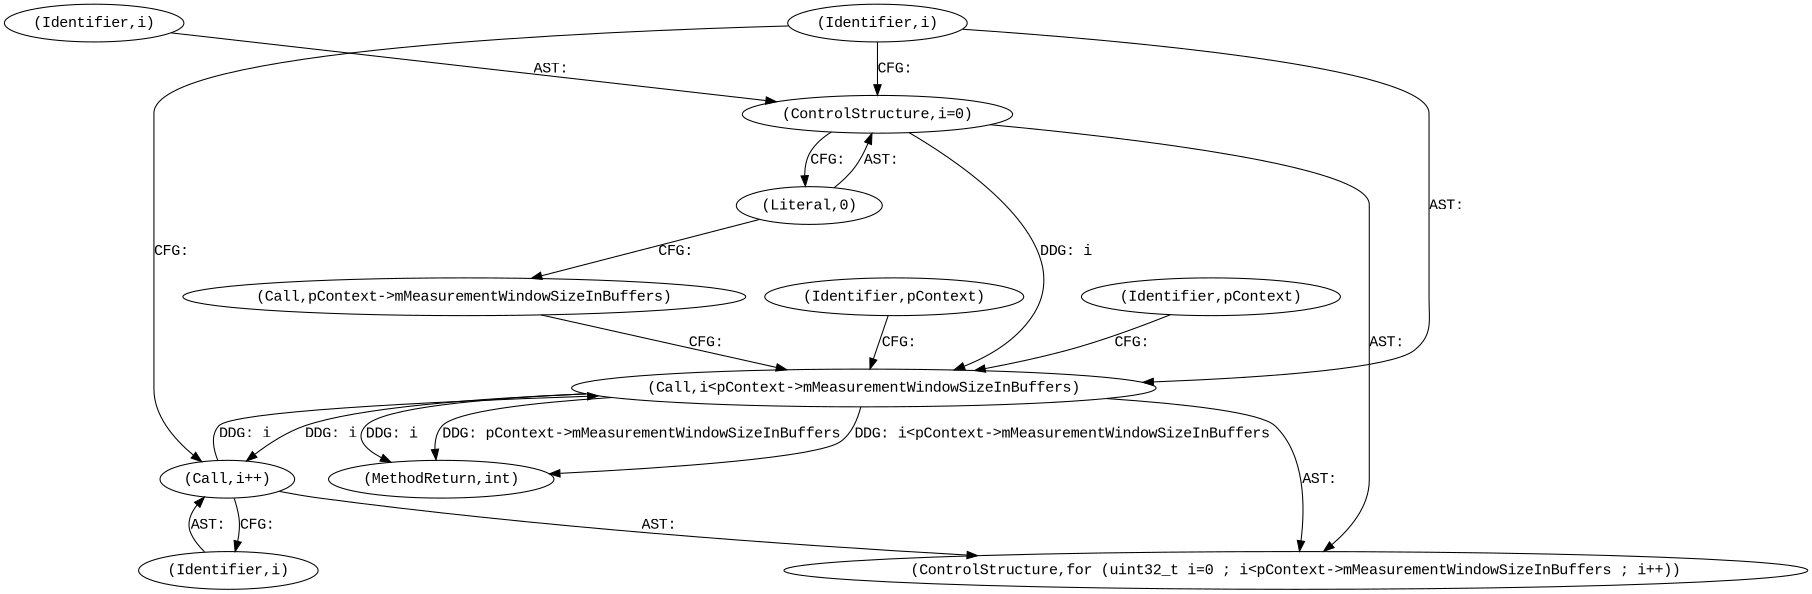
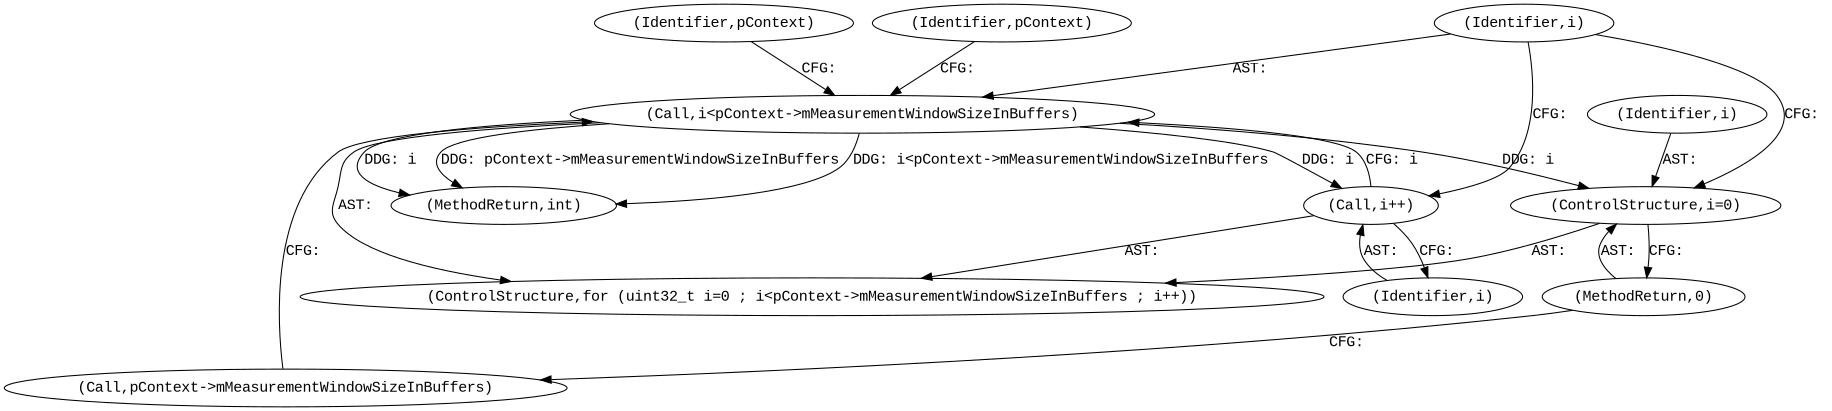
node "(Literal,0)": label "(Literal,0)" -> "(MethodReturn,0)"
edge "(ControlStructure,i=0)" -> "(Call,i<pContext->mMeasurementWindowSizeInBuffers)": reversed
edge "(Call,i++)" -> "(Call,i<pContext->mMeasurementWindowSizeInBuffers)": label "DDG: i" -> "CFG: i"
